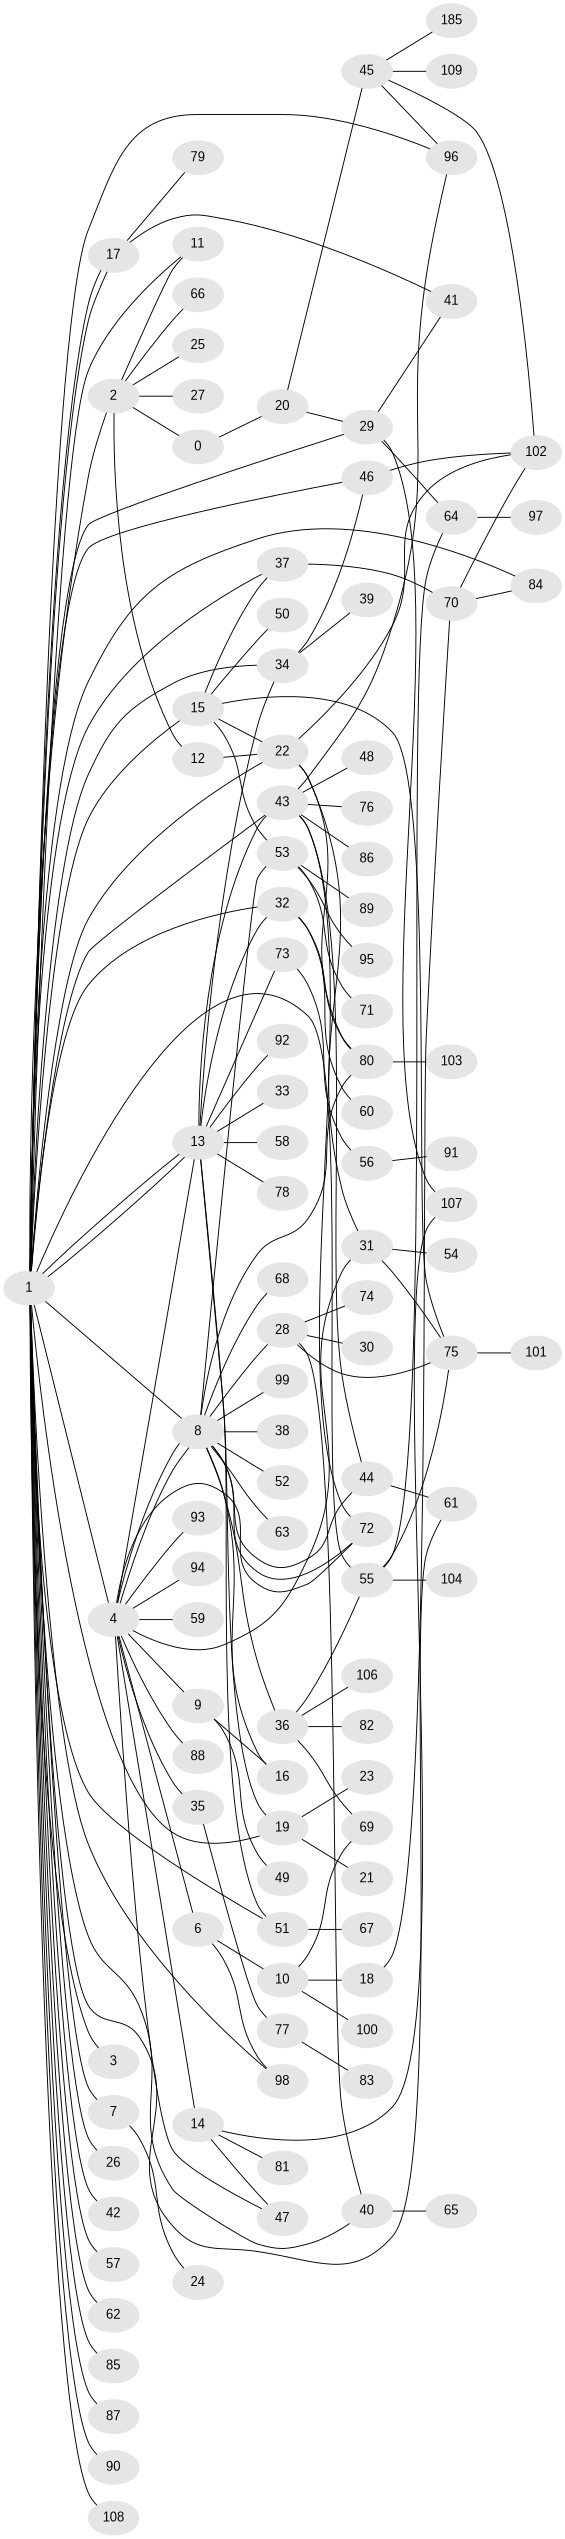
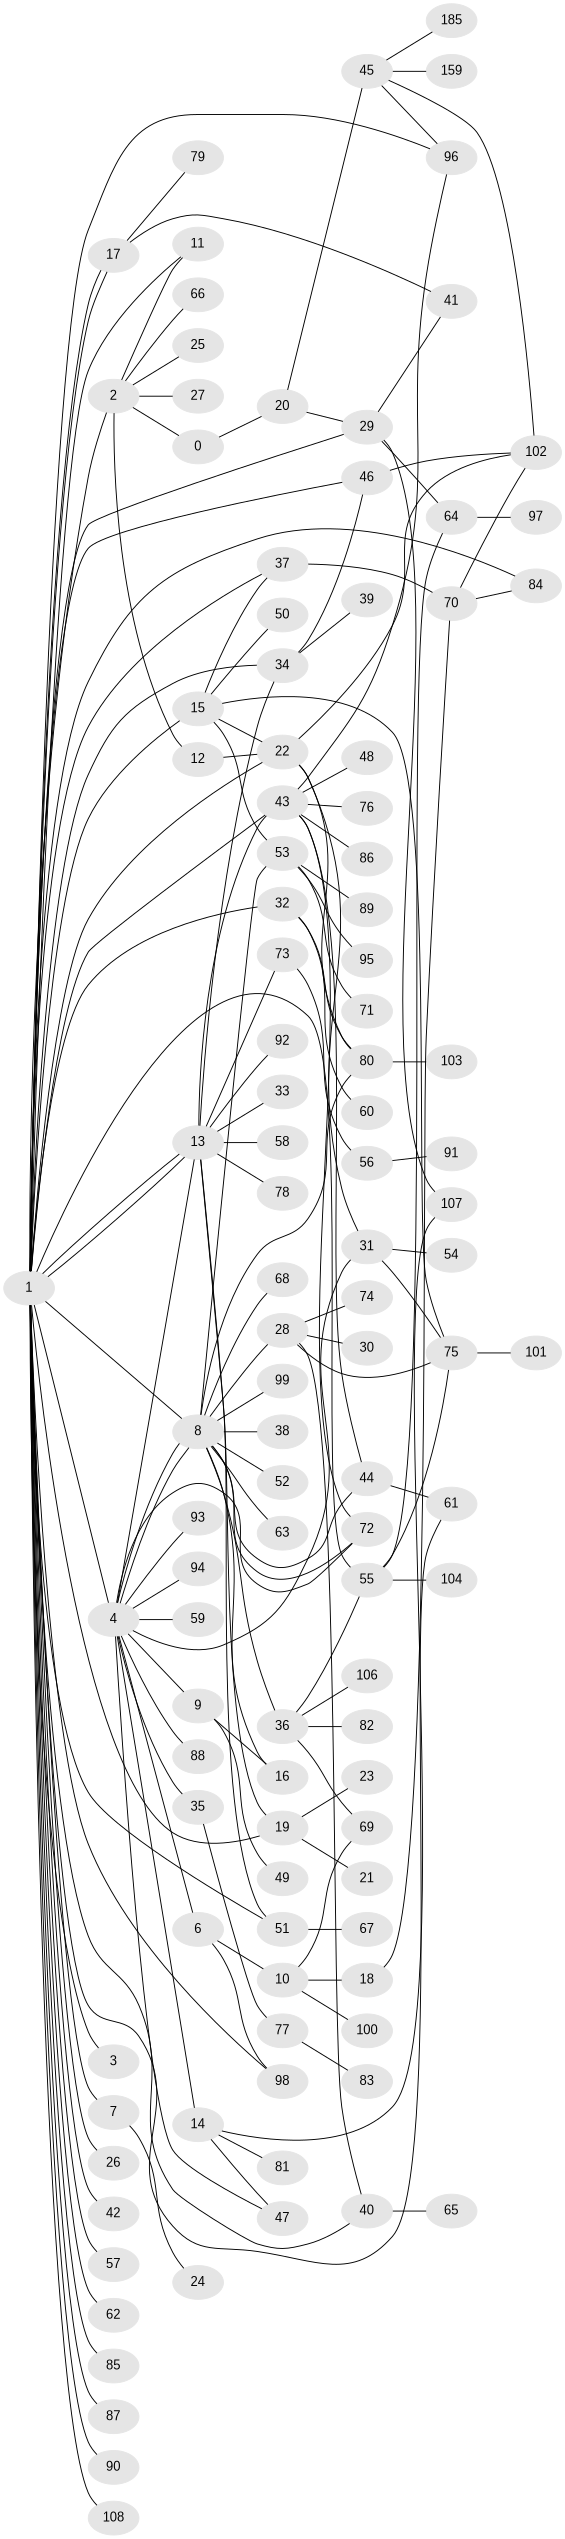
node "109": label "109" -> "159"
edge "32" -- "13": removed
